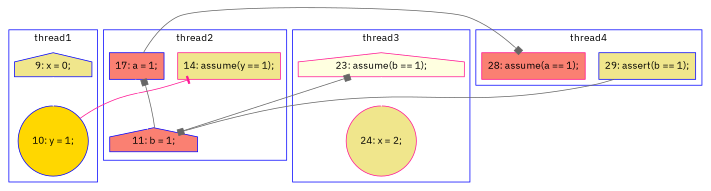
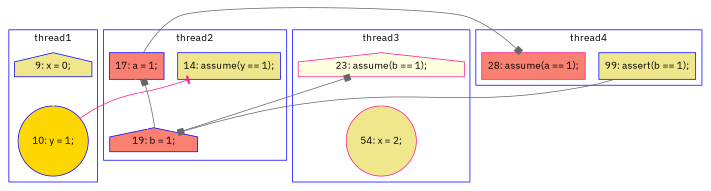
node "14: assume(y == 1);": color deeppink -> blue
node "29: assert(b == 1);": label "29: assert(b == 1);" -> "99: assert(b == 1);"
node "11: b = 1;": label "11: b = 1;" -> "19: b = 1;"
node "24: x = 2;": label "24: x = 2;" -> "54: x = 2;"
